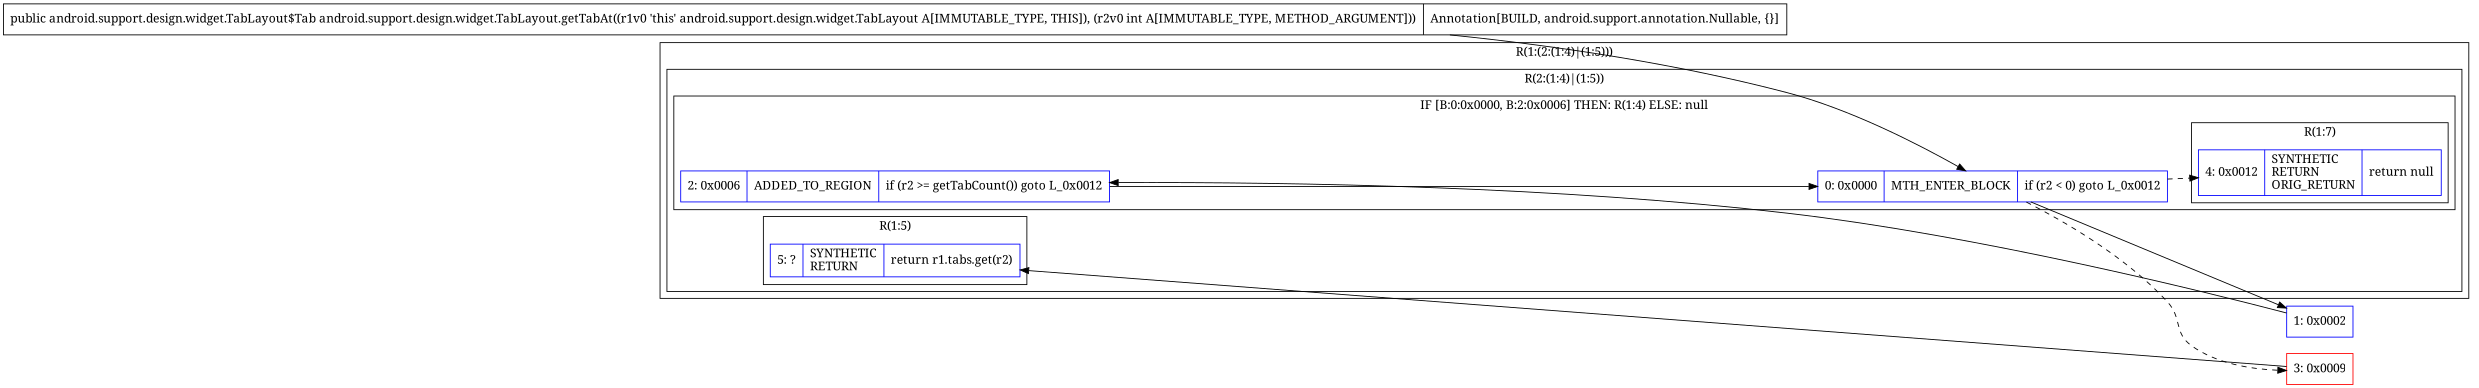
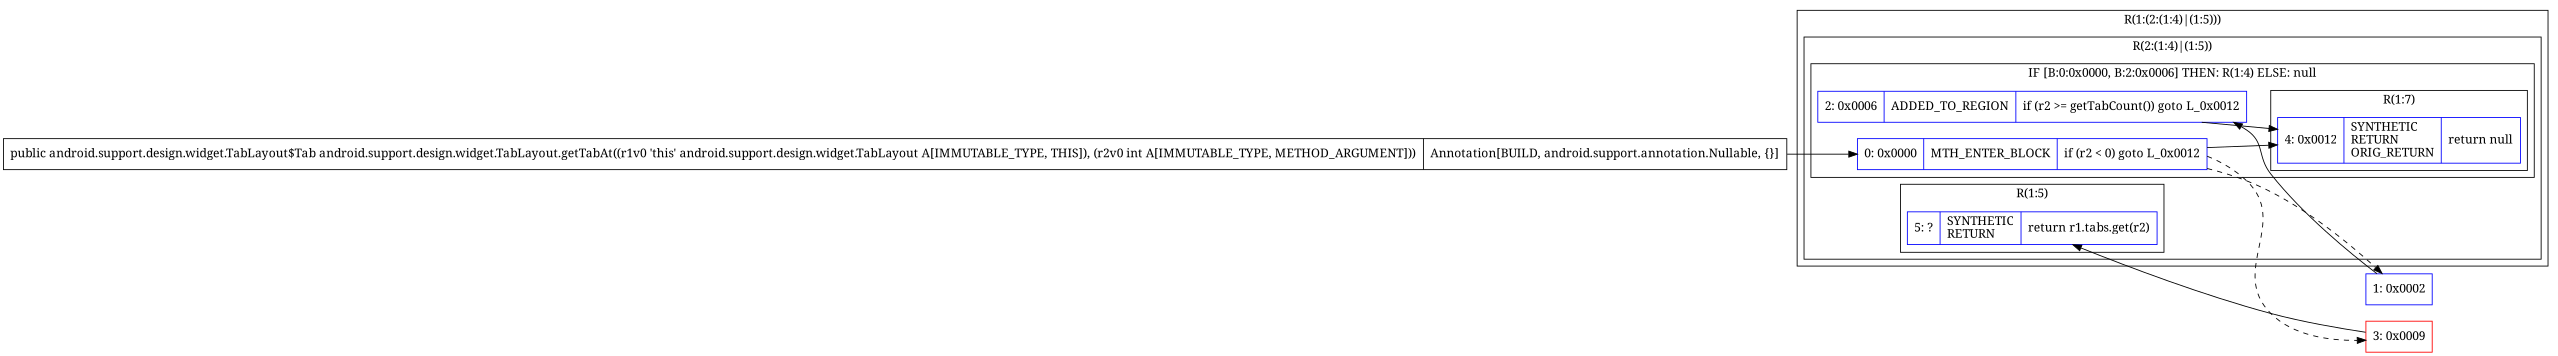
edge "0: 0x0000" -> "4: 0x0012": style dashed -> solid
edge "2: 0x0006" -> "0: 0x0000": now "2: 0x0006" -> "4: 0x0012"
edge "0: 0x0000" -> "1: 0x0002": style solid -> dashed
